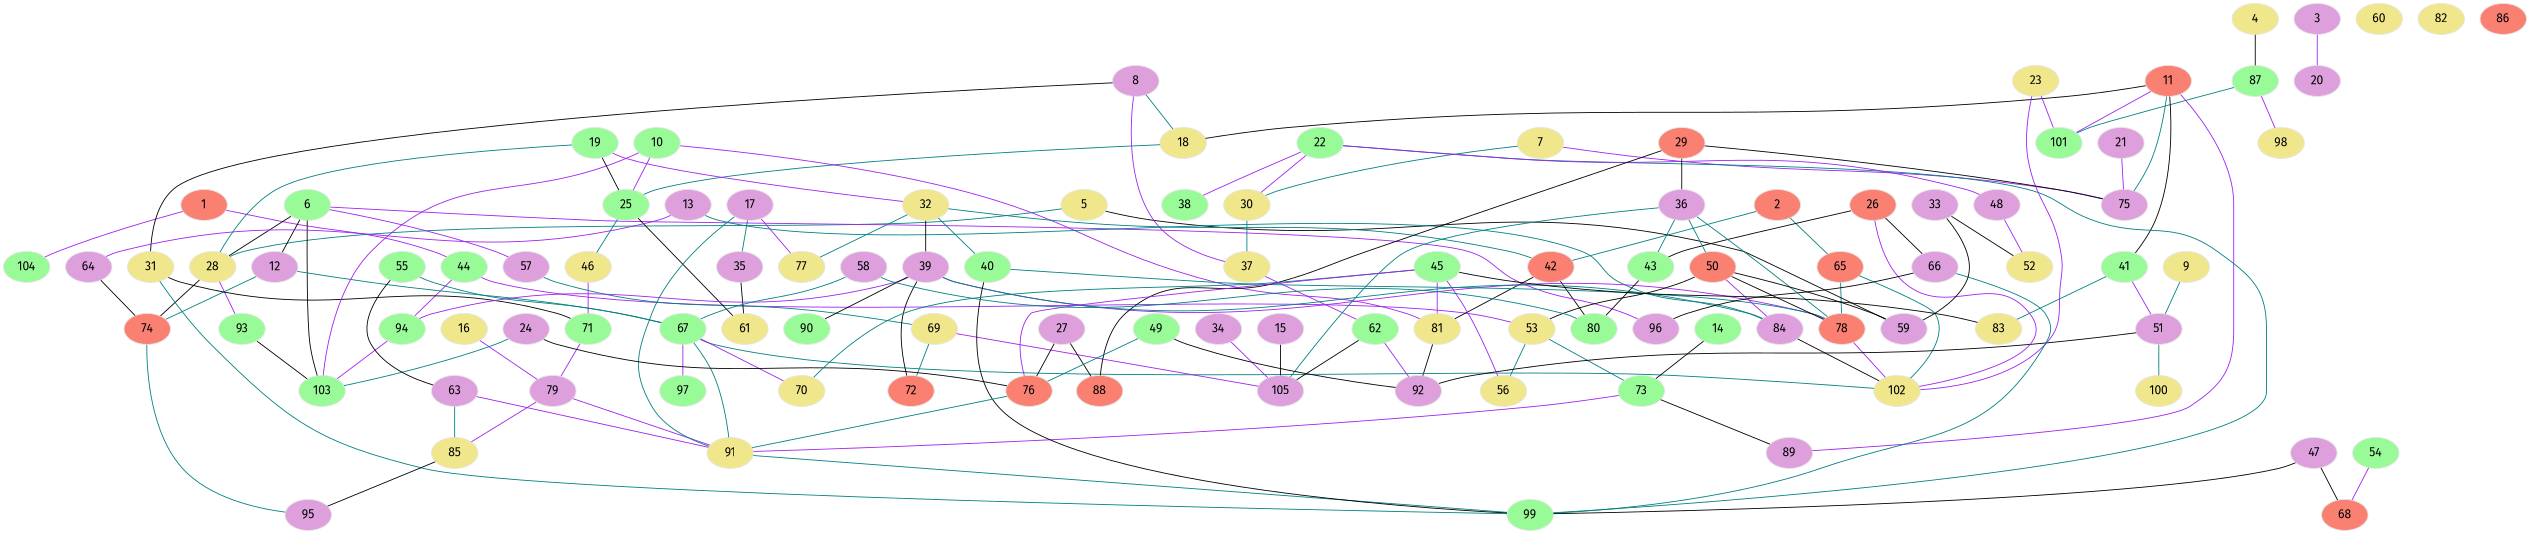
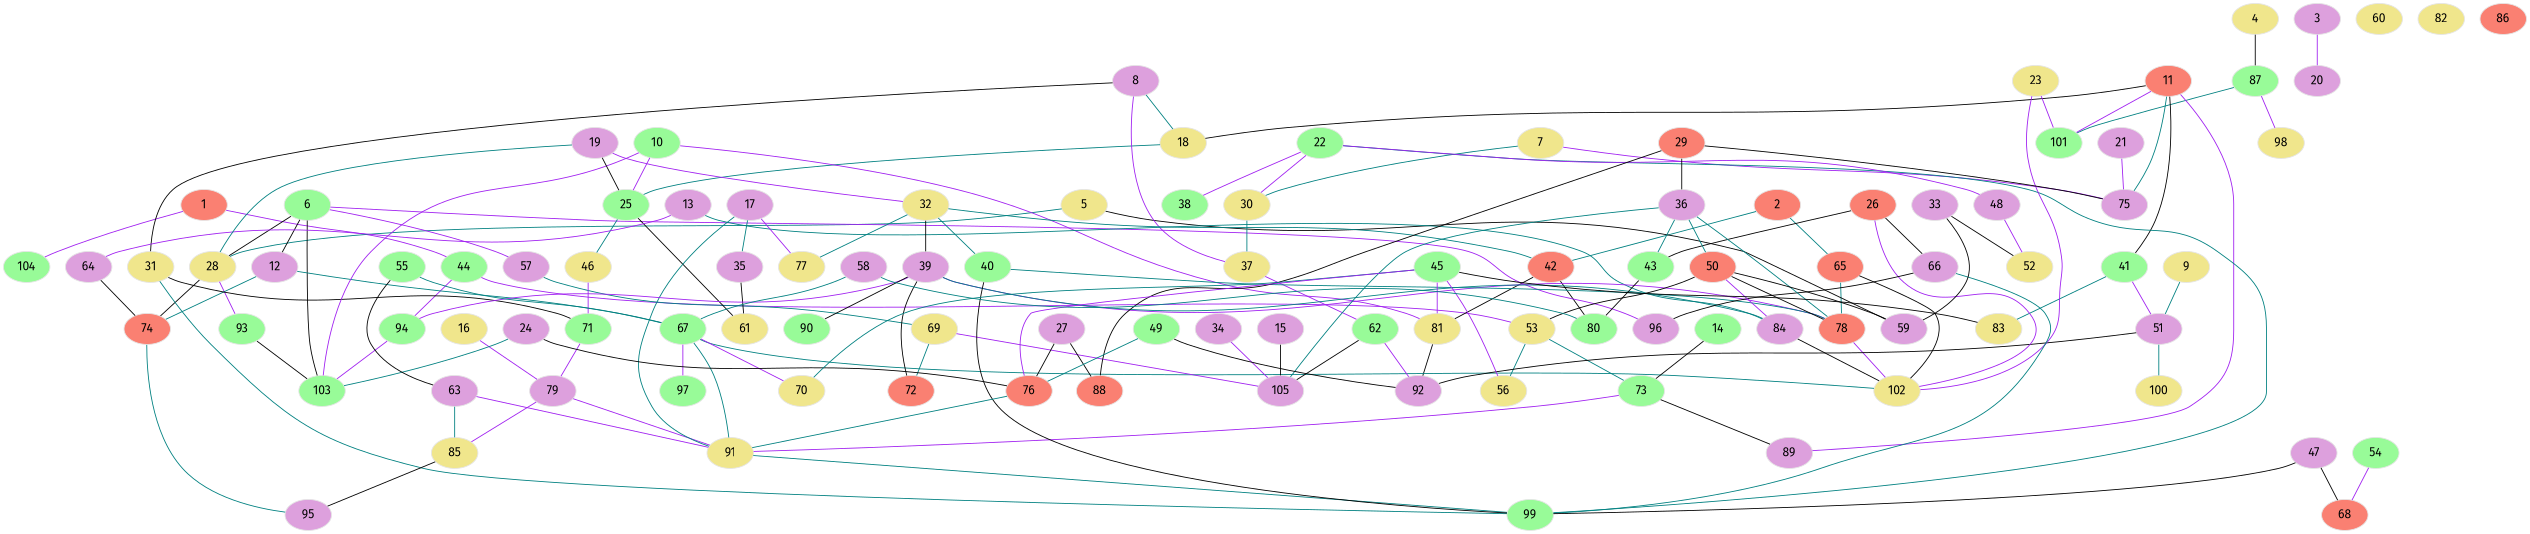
node "19": fillcolor palegreen -> plum
edge "65" -- "102": color teal -> black
